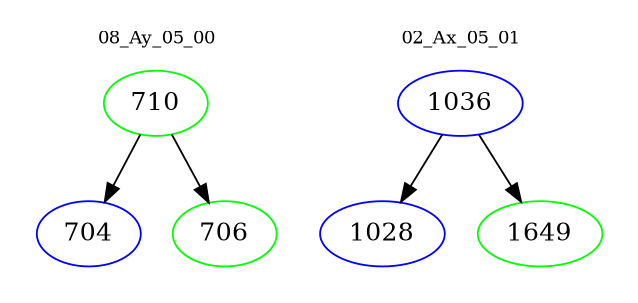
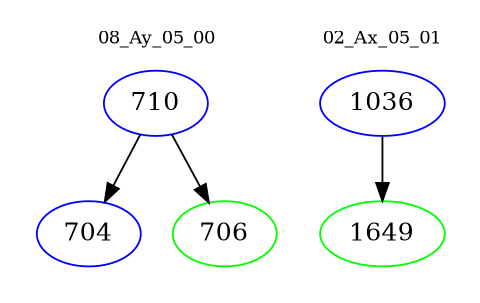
node "710": color green -> blue
node "1028": removed
